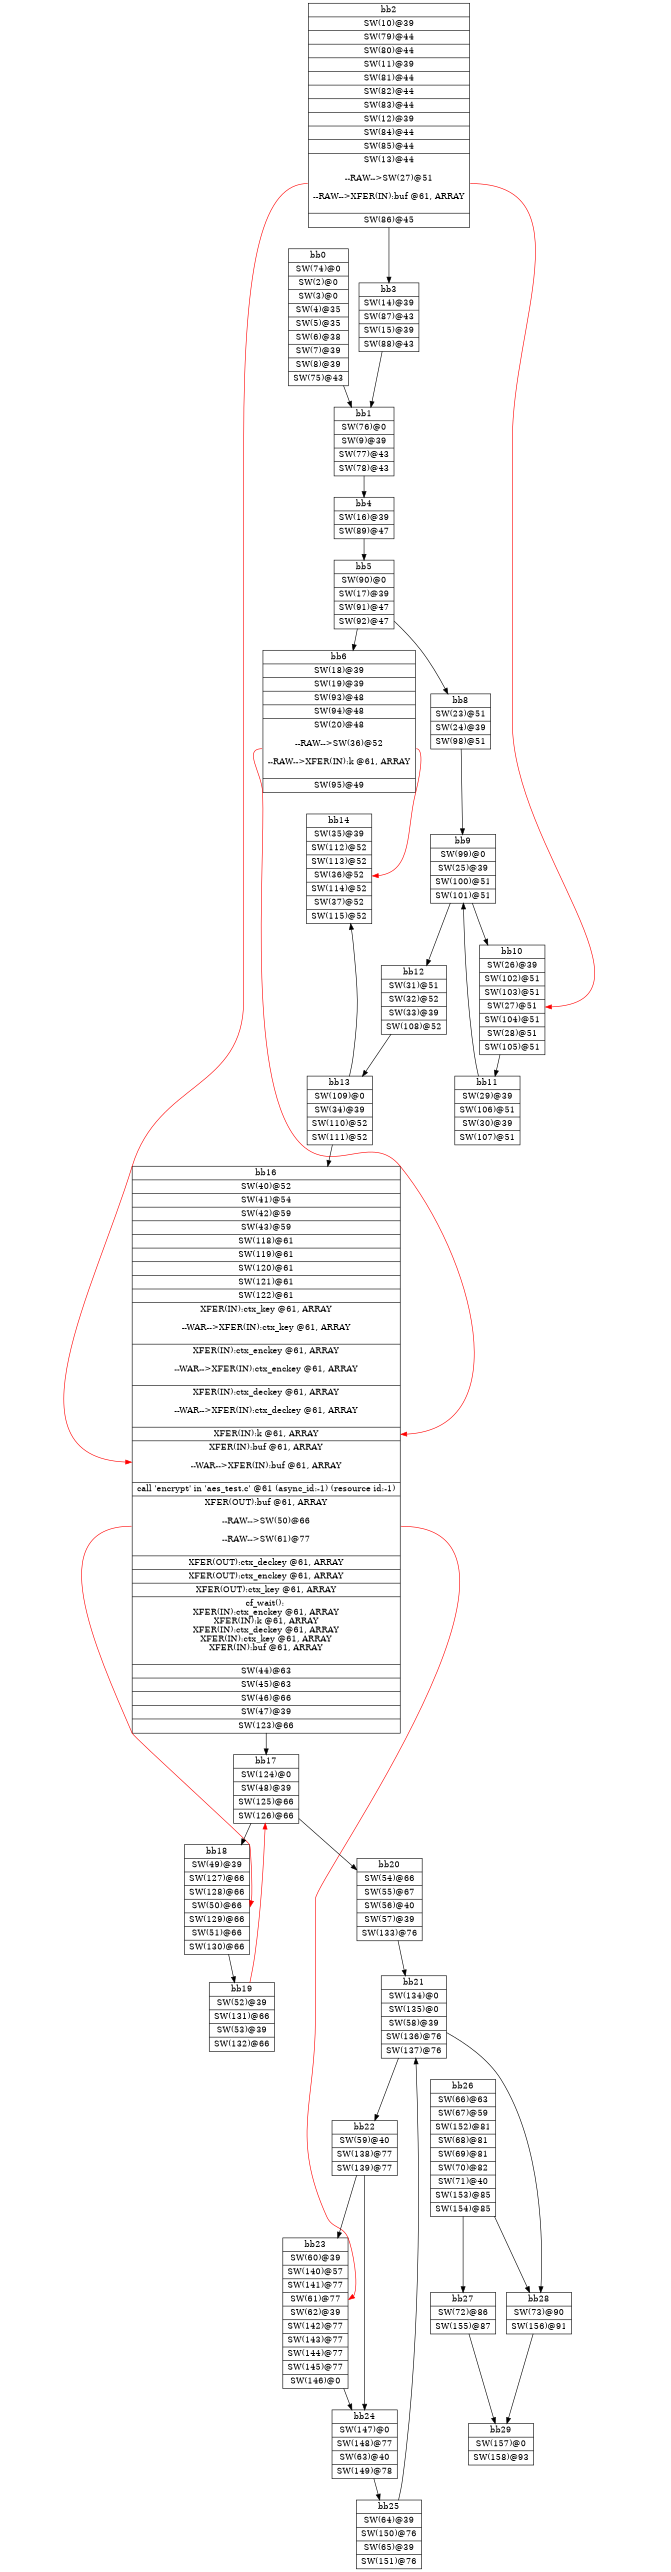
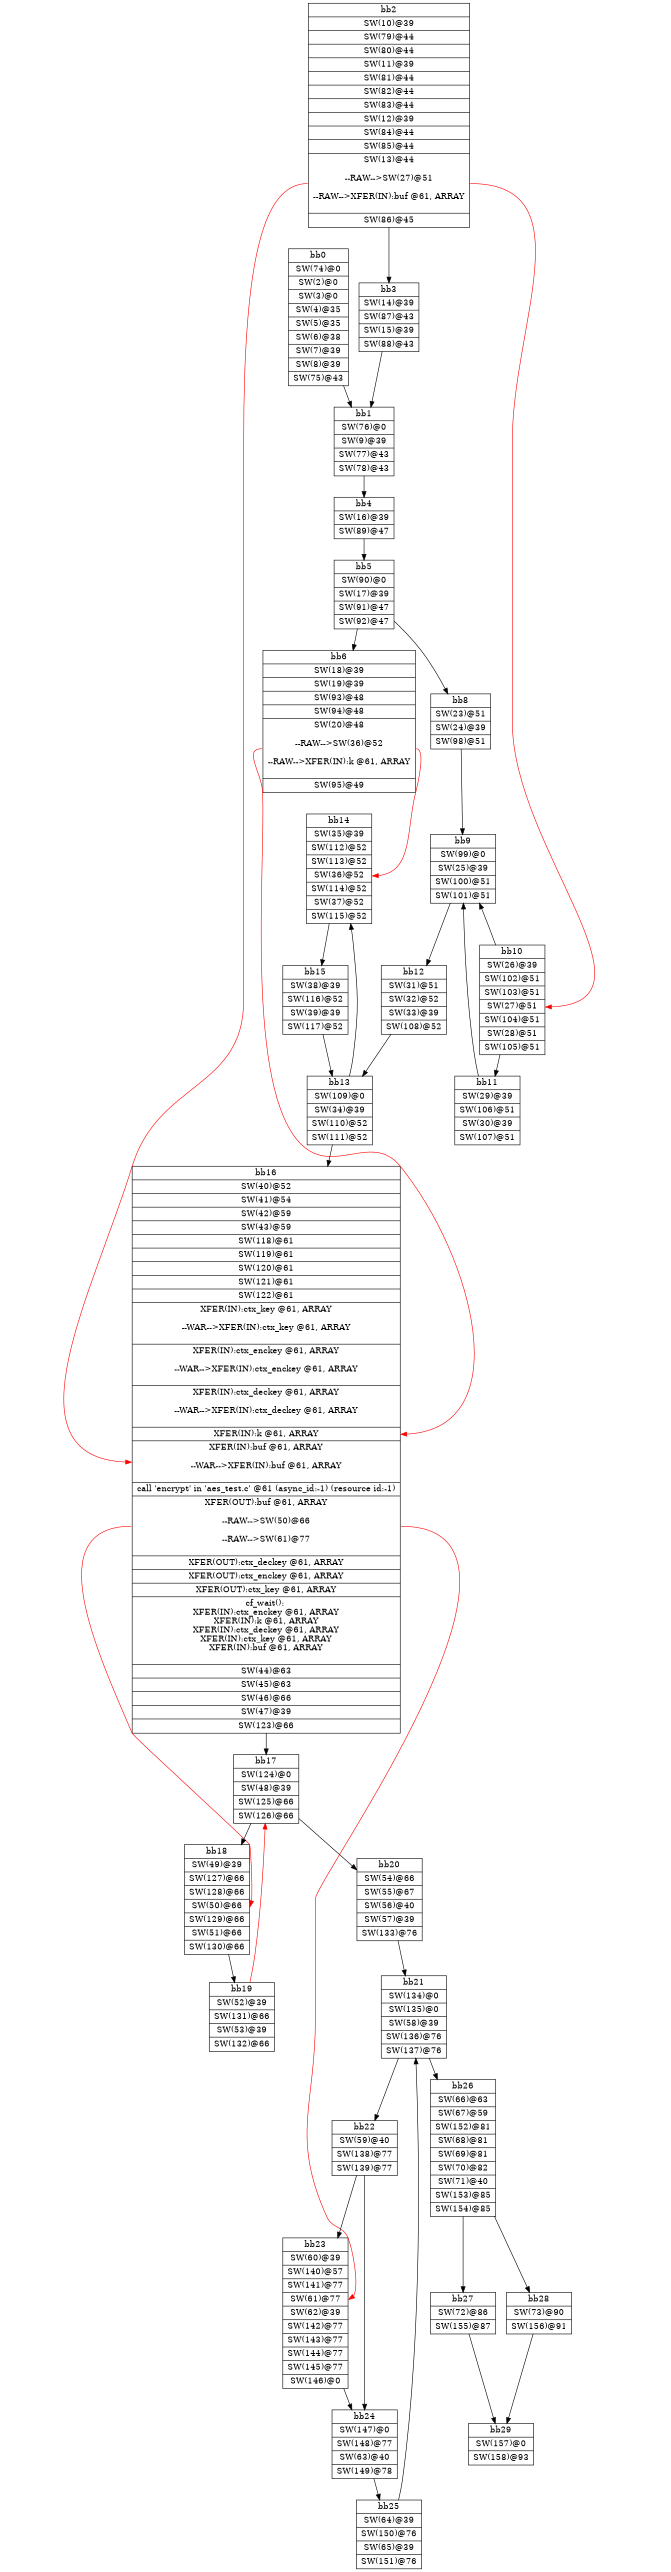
edge "bb9" -> "bb10": reversed
node "bb15": added
edge "bb21" -> "bb28": now "bb21" -> "bb26"
